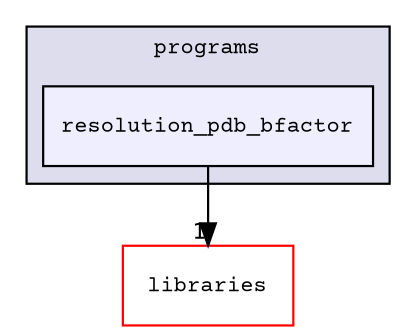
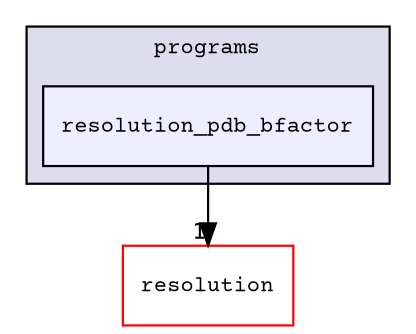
node "libraries": label "libraries" -> "resolution"
